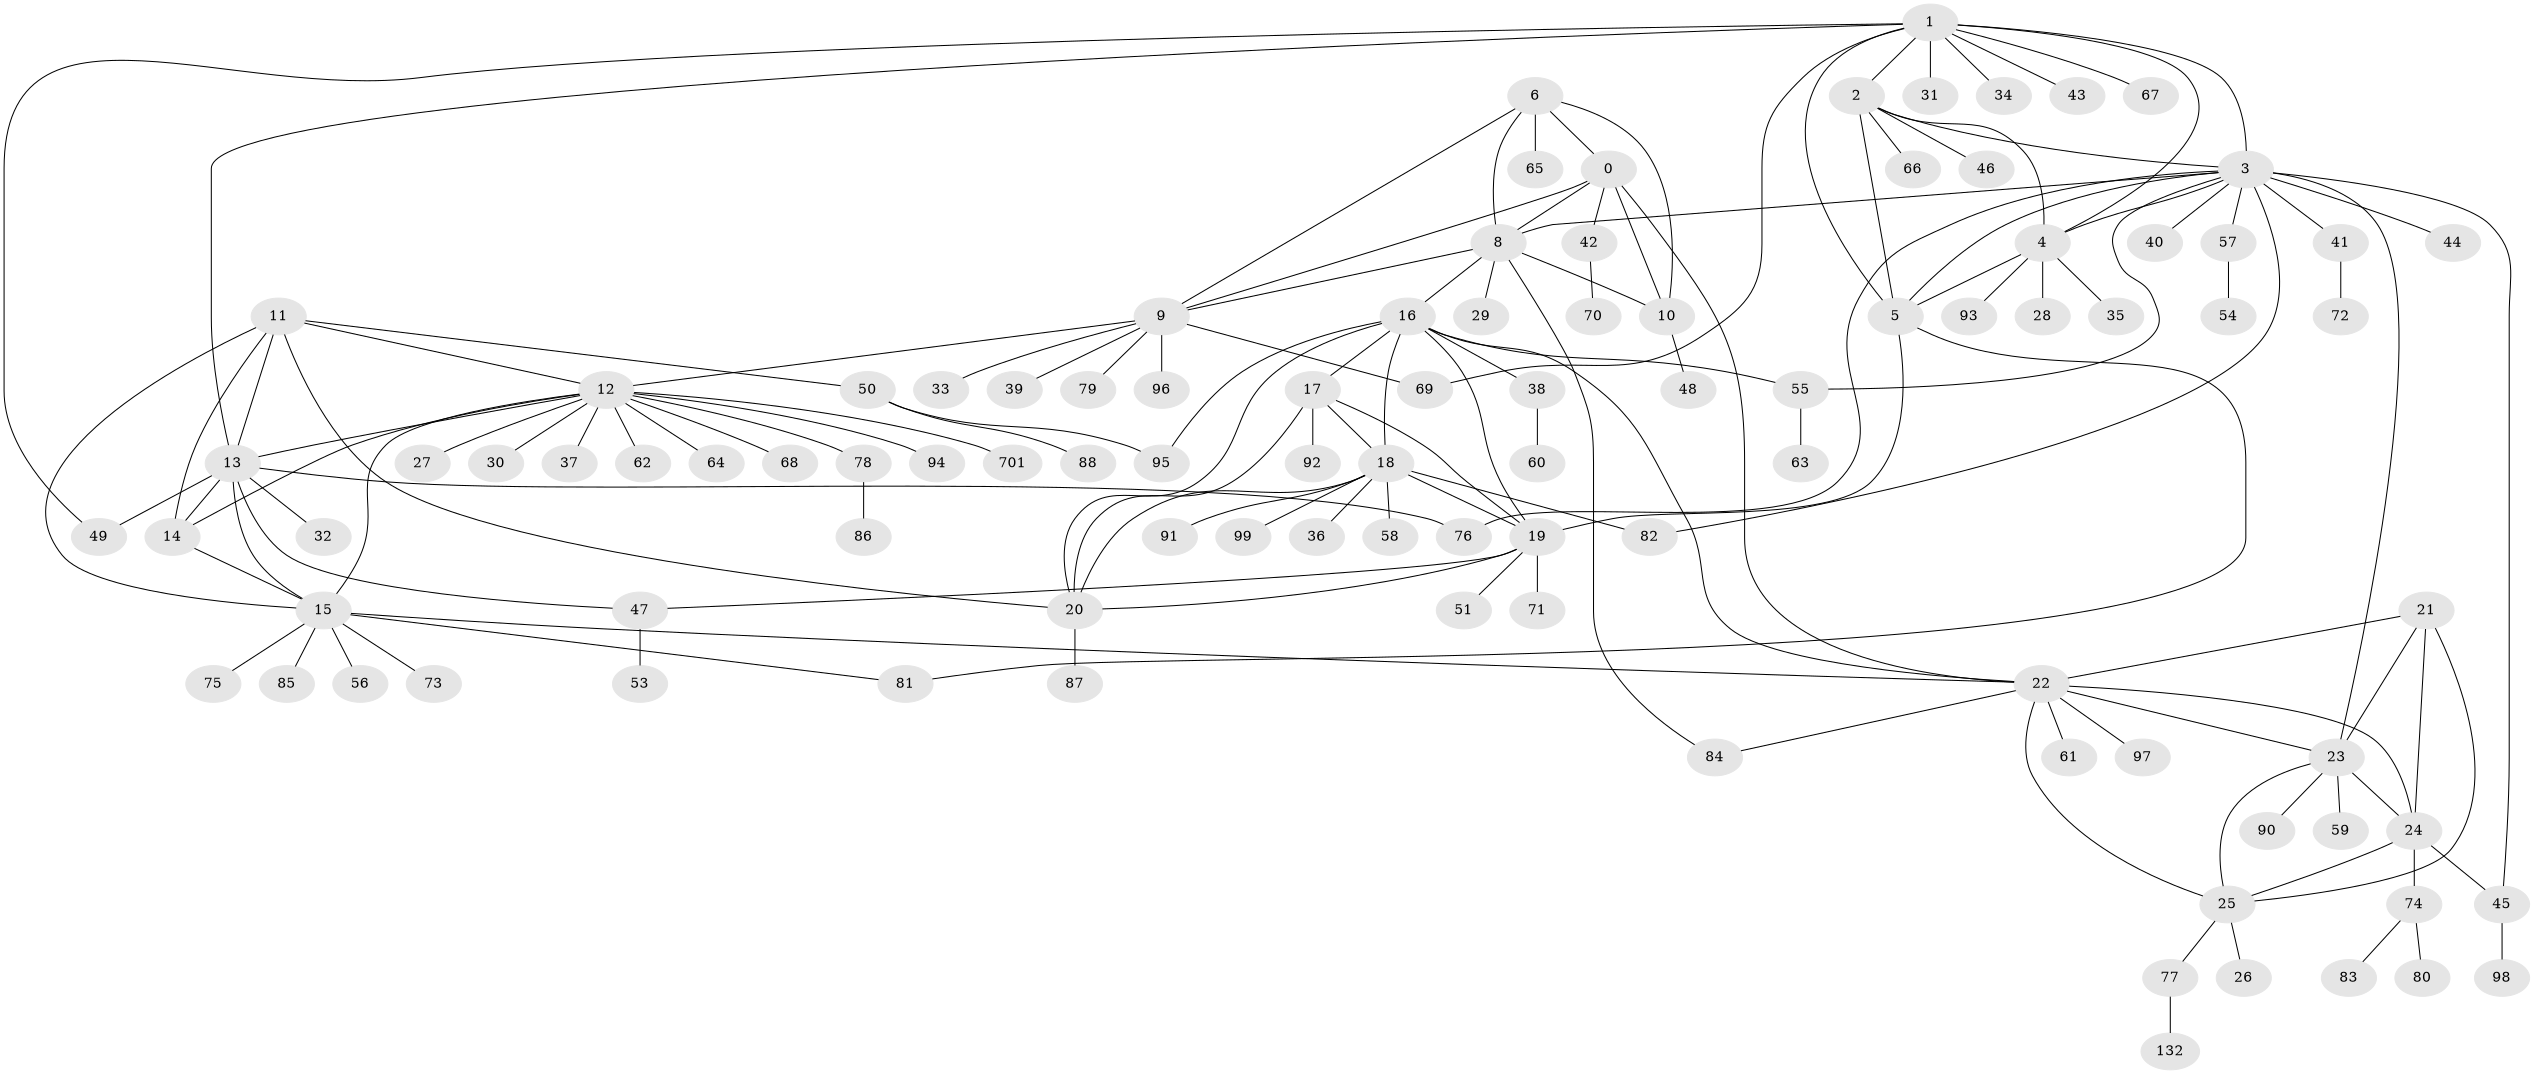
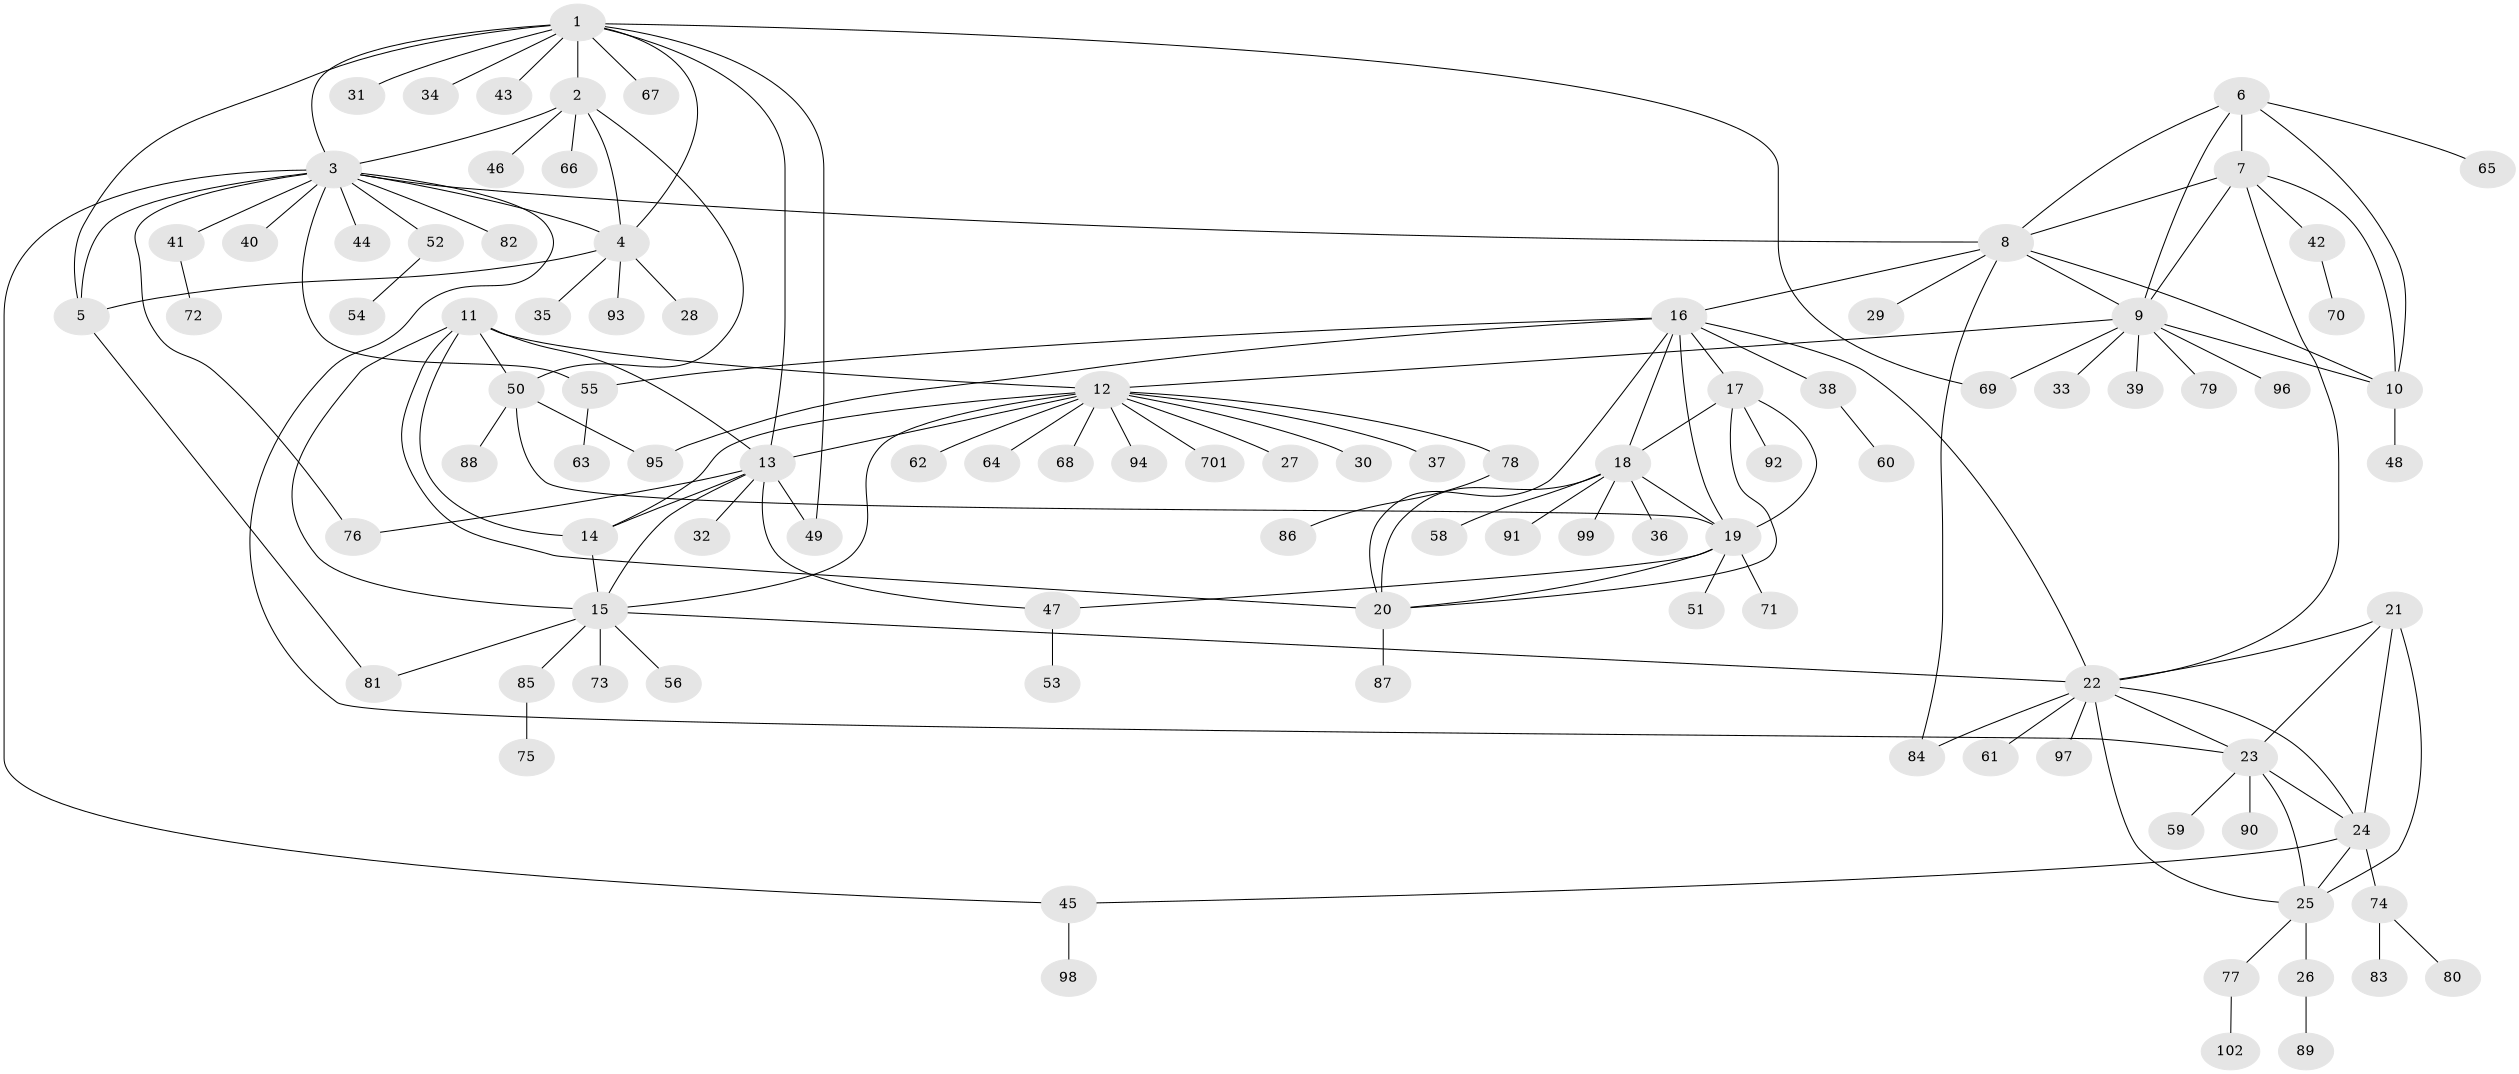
node "0": label "0" -> "7"
edge "2" -- "5": now "2" -- "50"
node "57": label "57" -> "52"
edge "9" -- "10": added
edge "5" -- "19": now "50" -- "19"
edge "18" -- "82": removed
edge "15" -- "75": now "85" -- "75"
node "132": label "132" -> "102"
node "89": added
